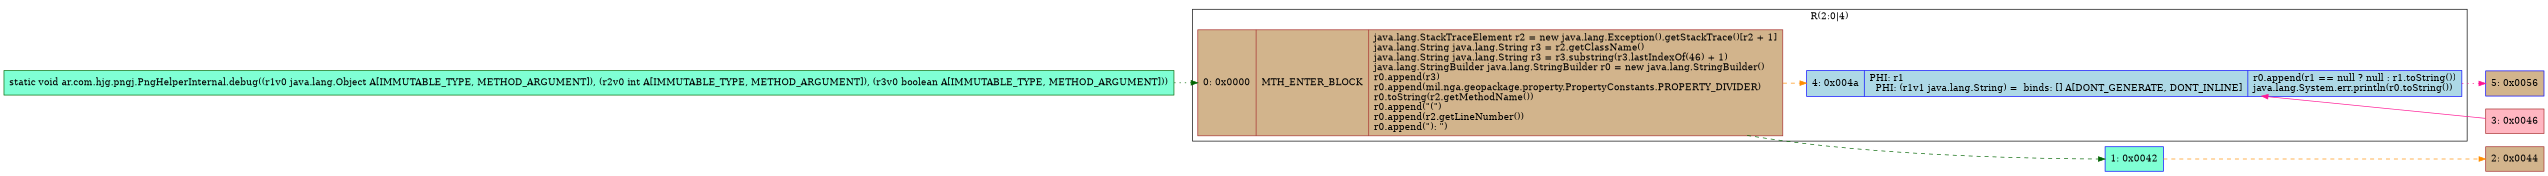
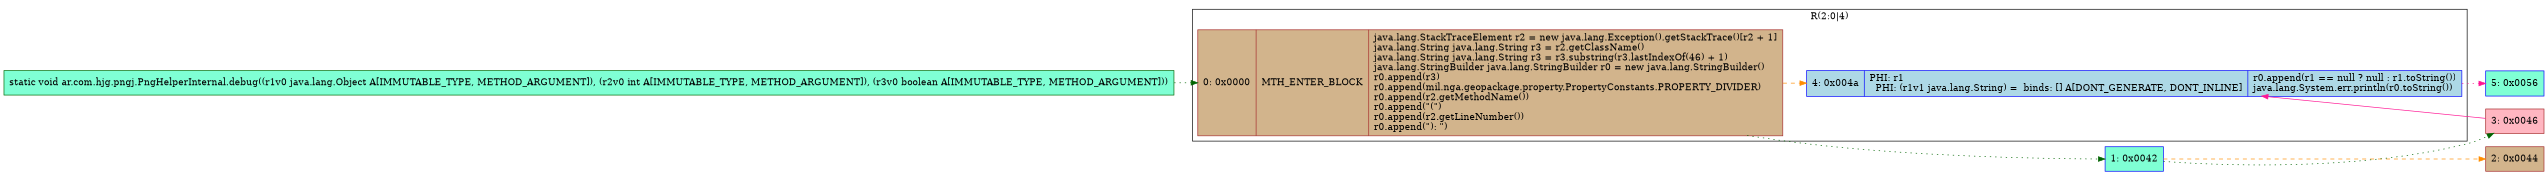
node "5: 0x0056": fillcolor tan -> aquamarine
node "0: 0x0000": text "r0.toString(r2.getMethodName())" -> "r0.append(r2.getMethodName())"
edge "0: 0x0000" -> "1: 0x0042": style dashed -> dotted
edge "1: 0x0042" -> "3: 0x0046": added
